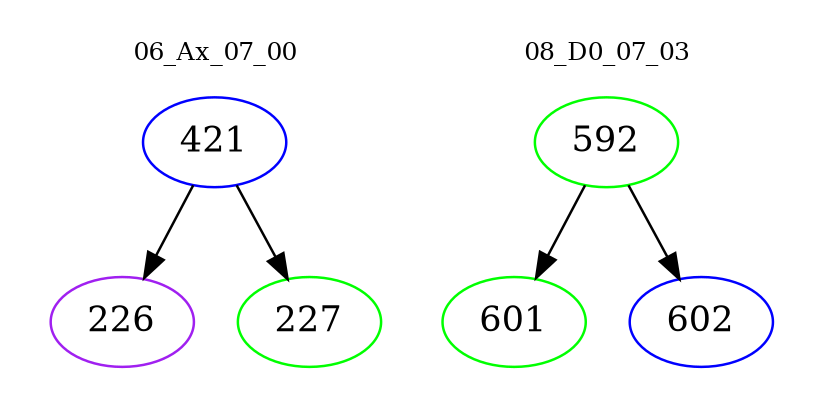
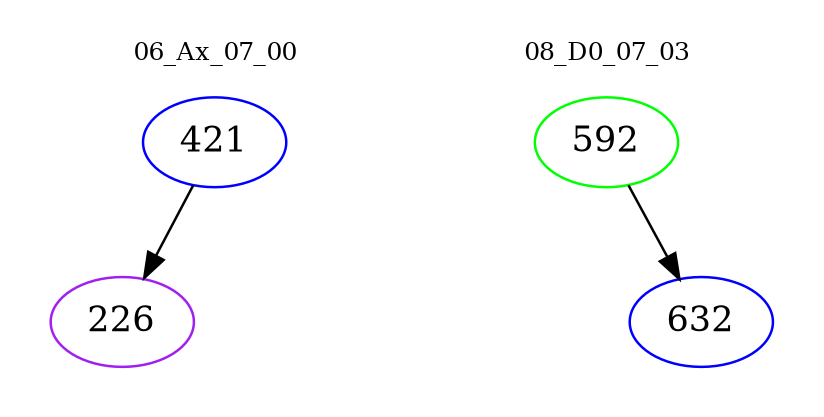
node "227": removed
node "601": removed
node "602": label "602" -> "632"
